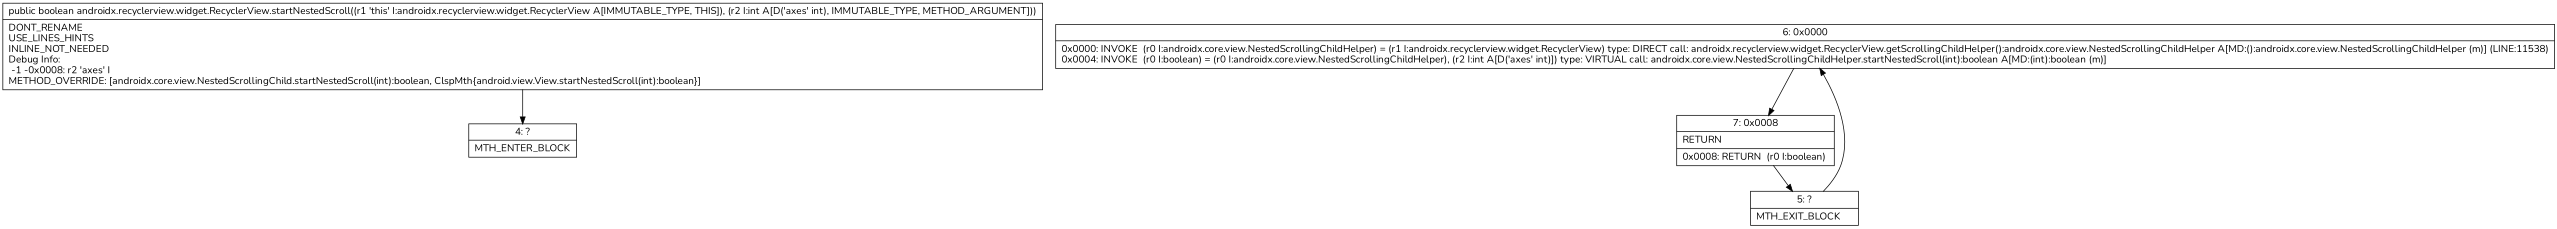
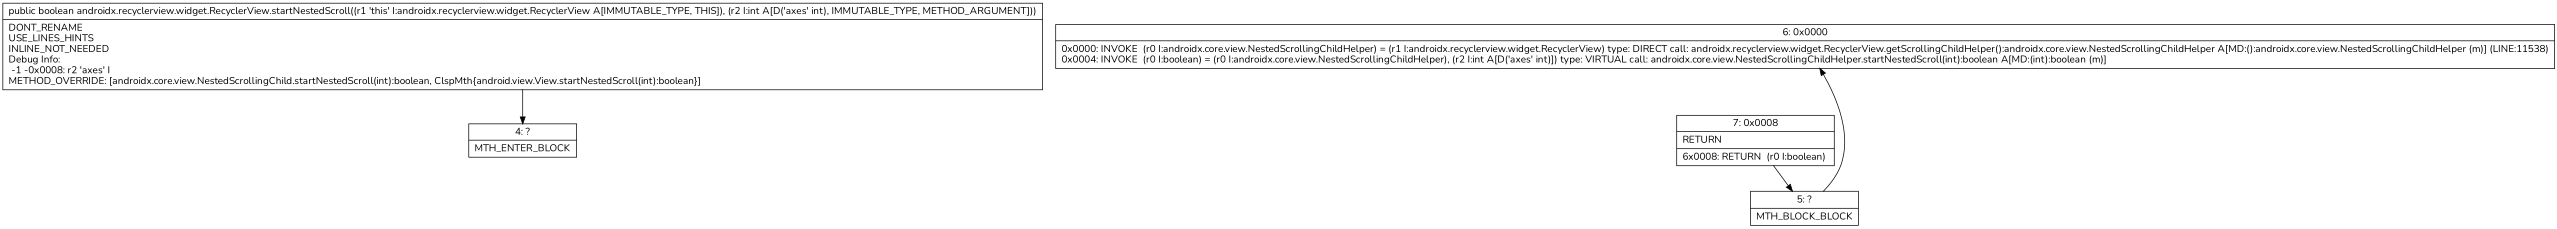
edge "6: 0x0000" -> "7: 0x0008": removed
node "7: 0x0008": text "0x0008: RETURN  (r0 I:boolean)" -> "6x0008: RETURN  (r0 I:boolean)"
node "5: ?": text "MTH_EXIT_BLOCK" -> "MTH_BLOCK_BLOCK"
